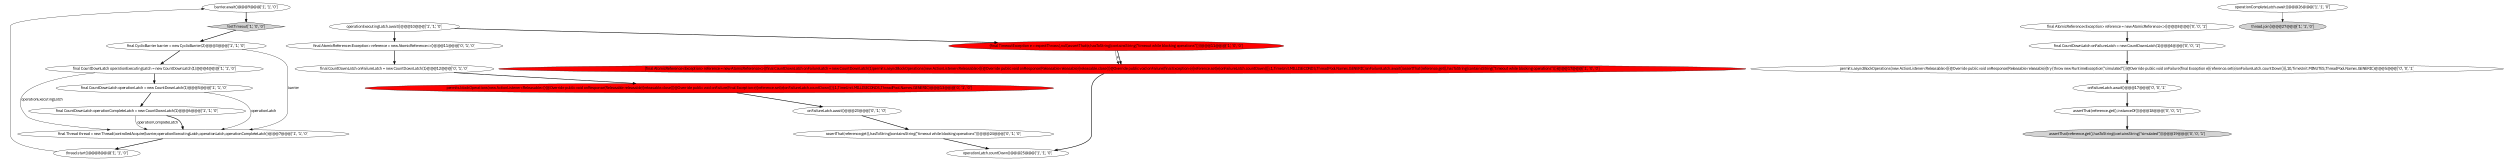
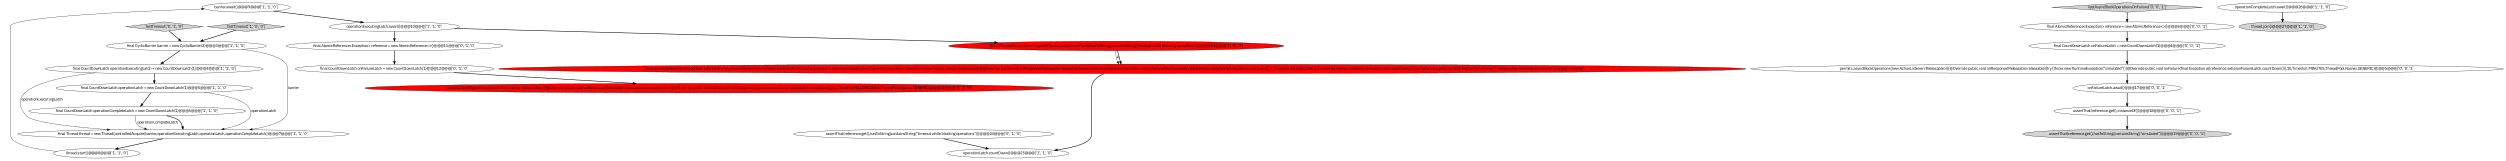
node "testAsyncBlockOperationsOnFailure['0', '0', '1']": added
edge "barrier.await()@@@9@@@['1', '1', '0']" -> "testTimeout['1', '0', '0']": now "barrier.await()@@@9@@@['1', '1', '0']" -> "operationExecutingLatch.await()@@@10@@@['1', '1', '0']"
edge "operationCompleteLatch.await()@@@26@@@['1', '1', '0']" -> "thread.join()@@@27@@@['1', '1', '0']": style solid -> bold
node "testTimeout['0', '1', '0']": added
node "onFailureLatch.await()@@@23@@@['0', '1', '0']": removed
